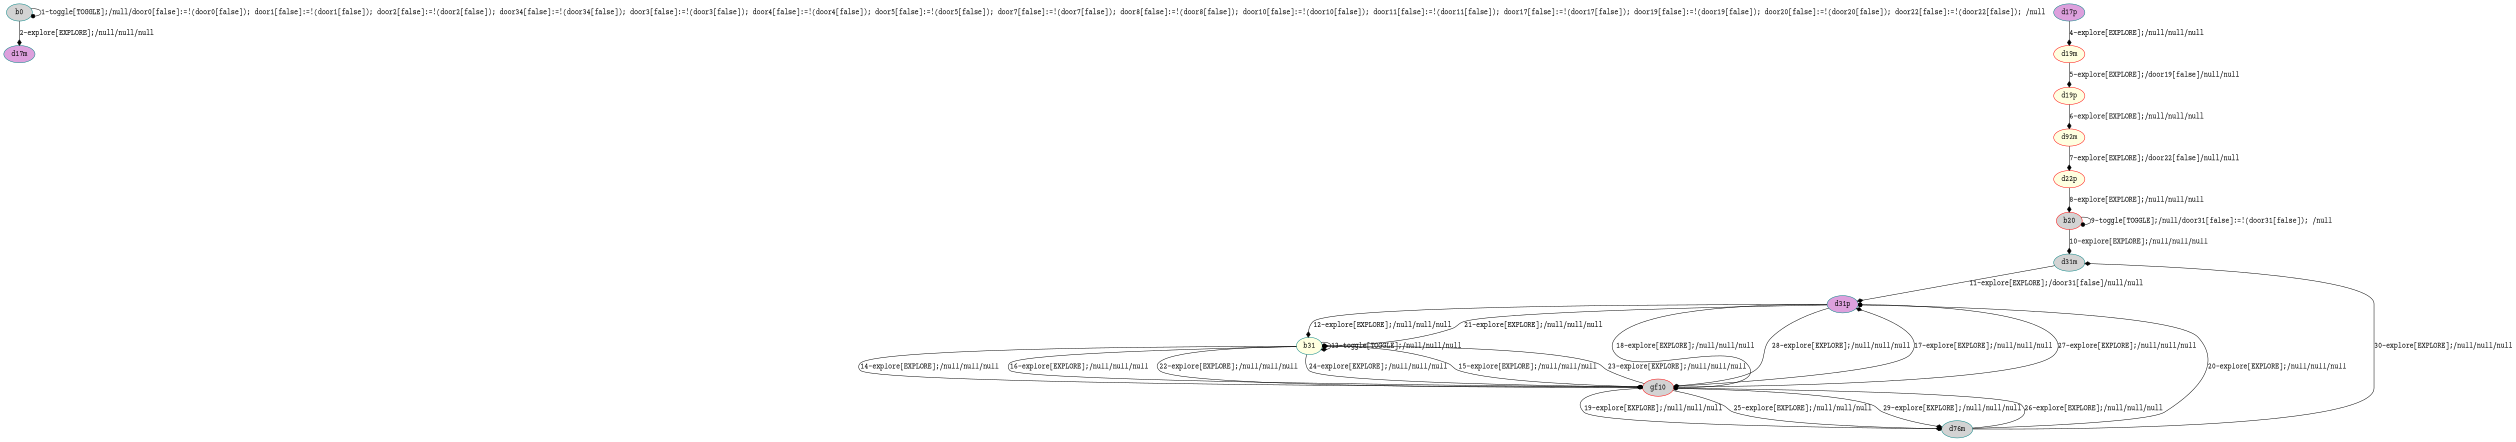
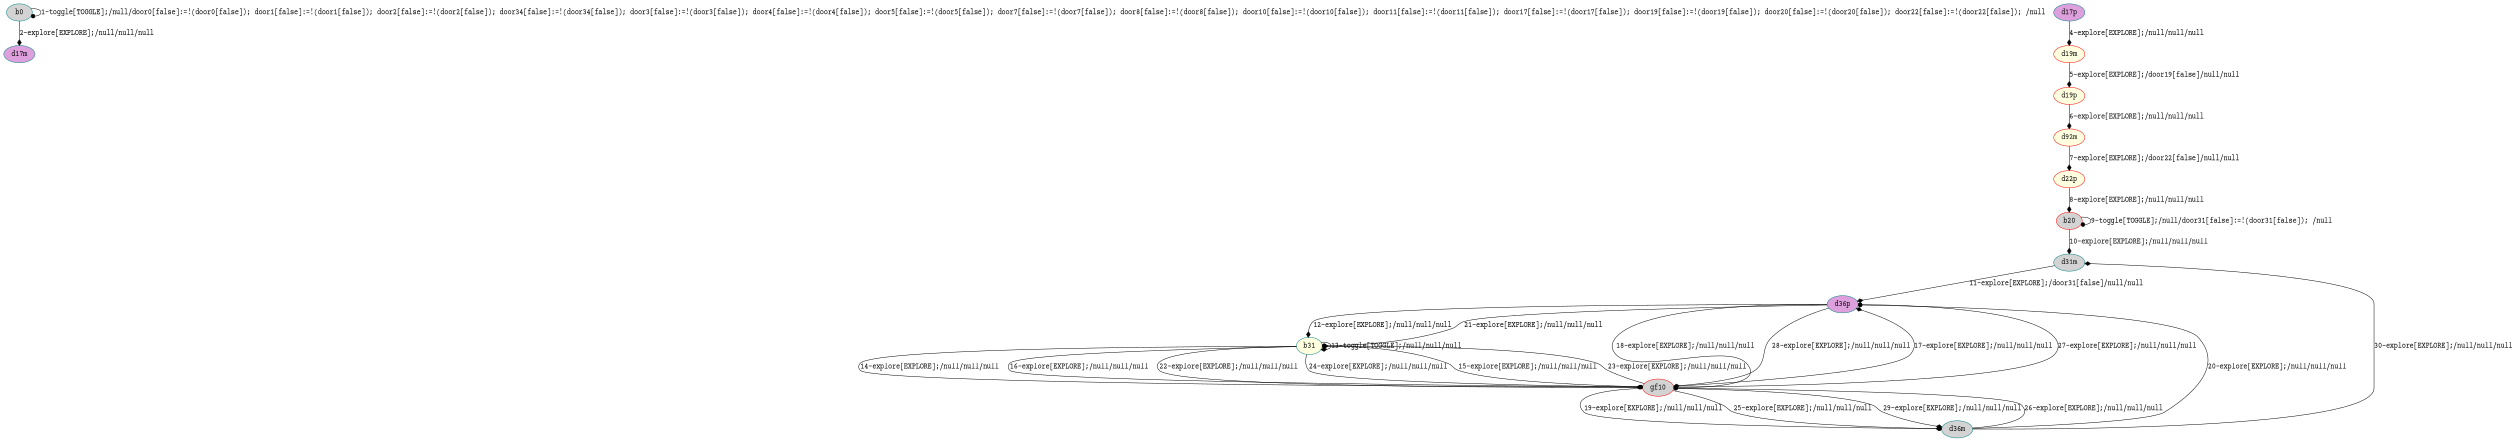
node "d31p": label "d31p" -> "d36p"
node "d76m": label "d76m" -> "d36m"
